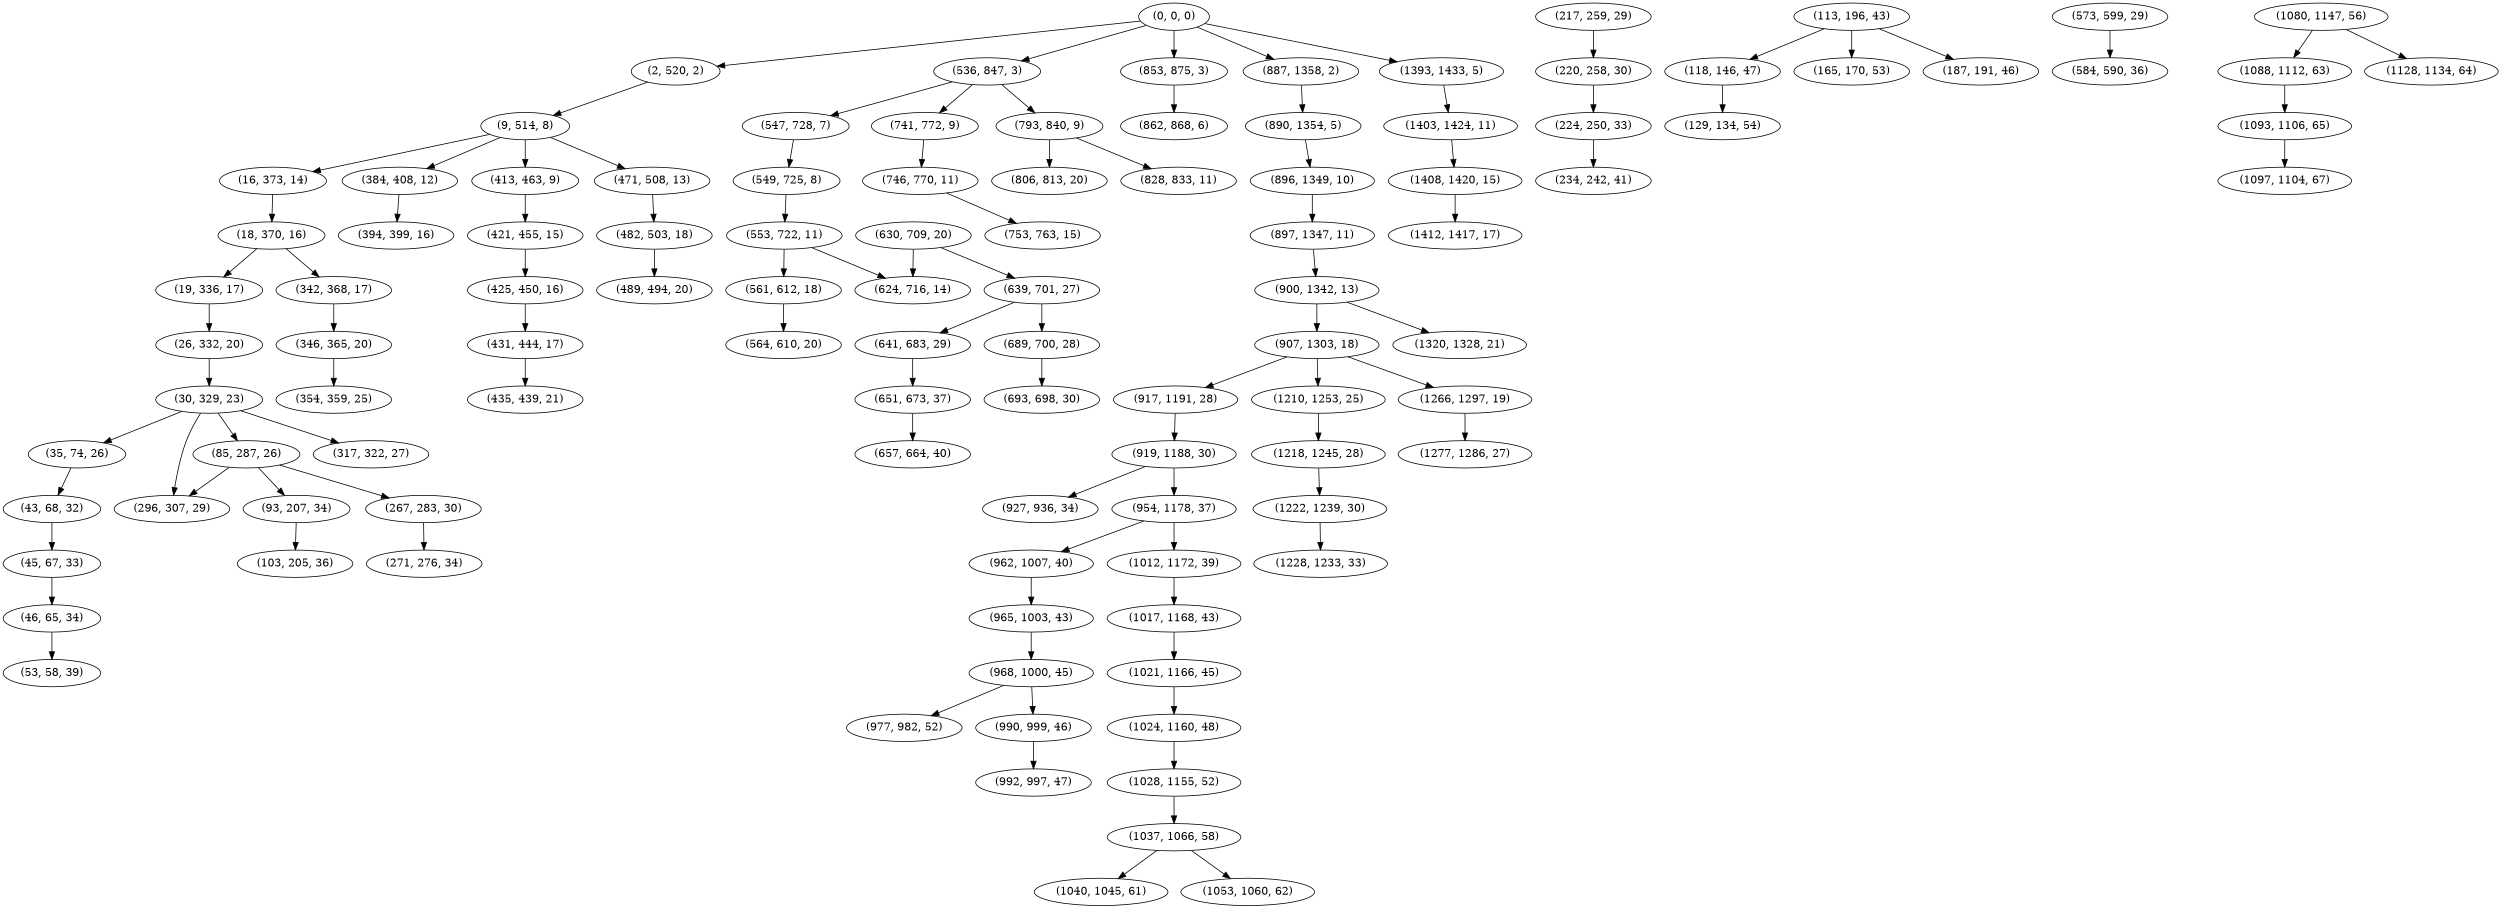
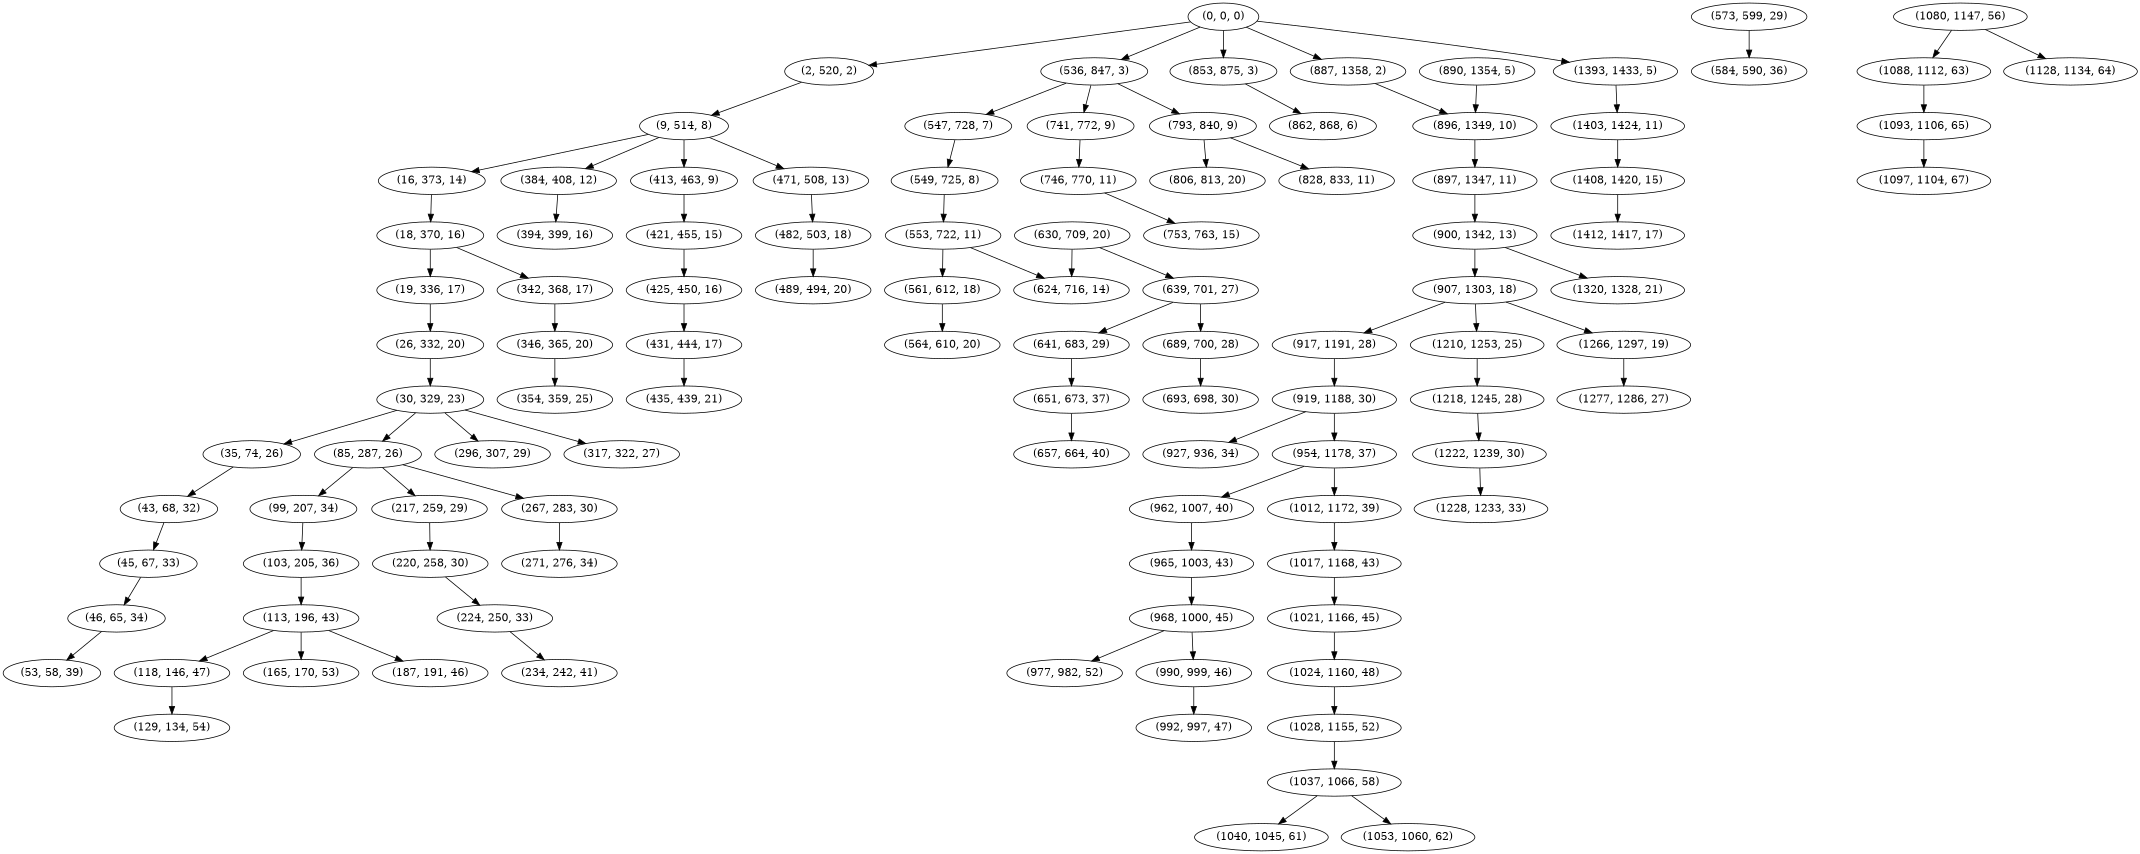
edge "(887, 1358, 2)" -> "(890, 1354, 5)": now "(887, 1358, 2)" -> "(896, 1349, 10)"
edge "(85, 287, 26)" -> "(296, 307, 29)": now "(85, 287, 26)" -> "(217, 259, 29)"
node "(93, 207, 34)": label "(93, 207, 34)" -> "(99, 207, 34)"
edge "(103, 205, 36)" -> "(113, 196, 43)": added
